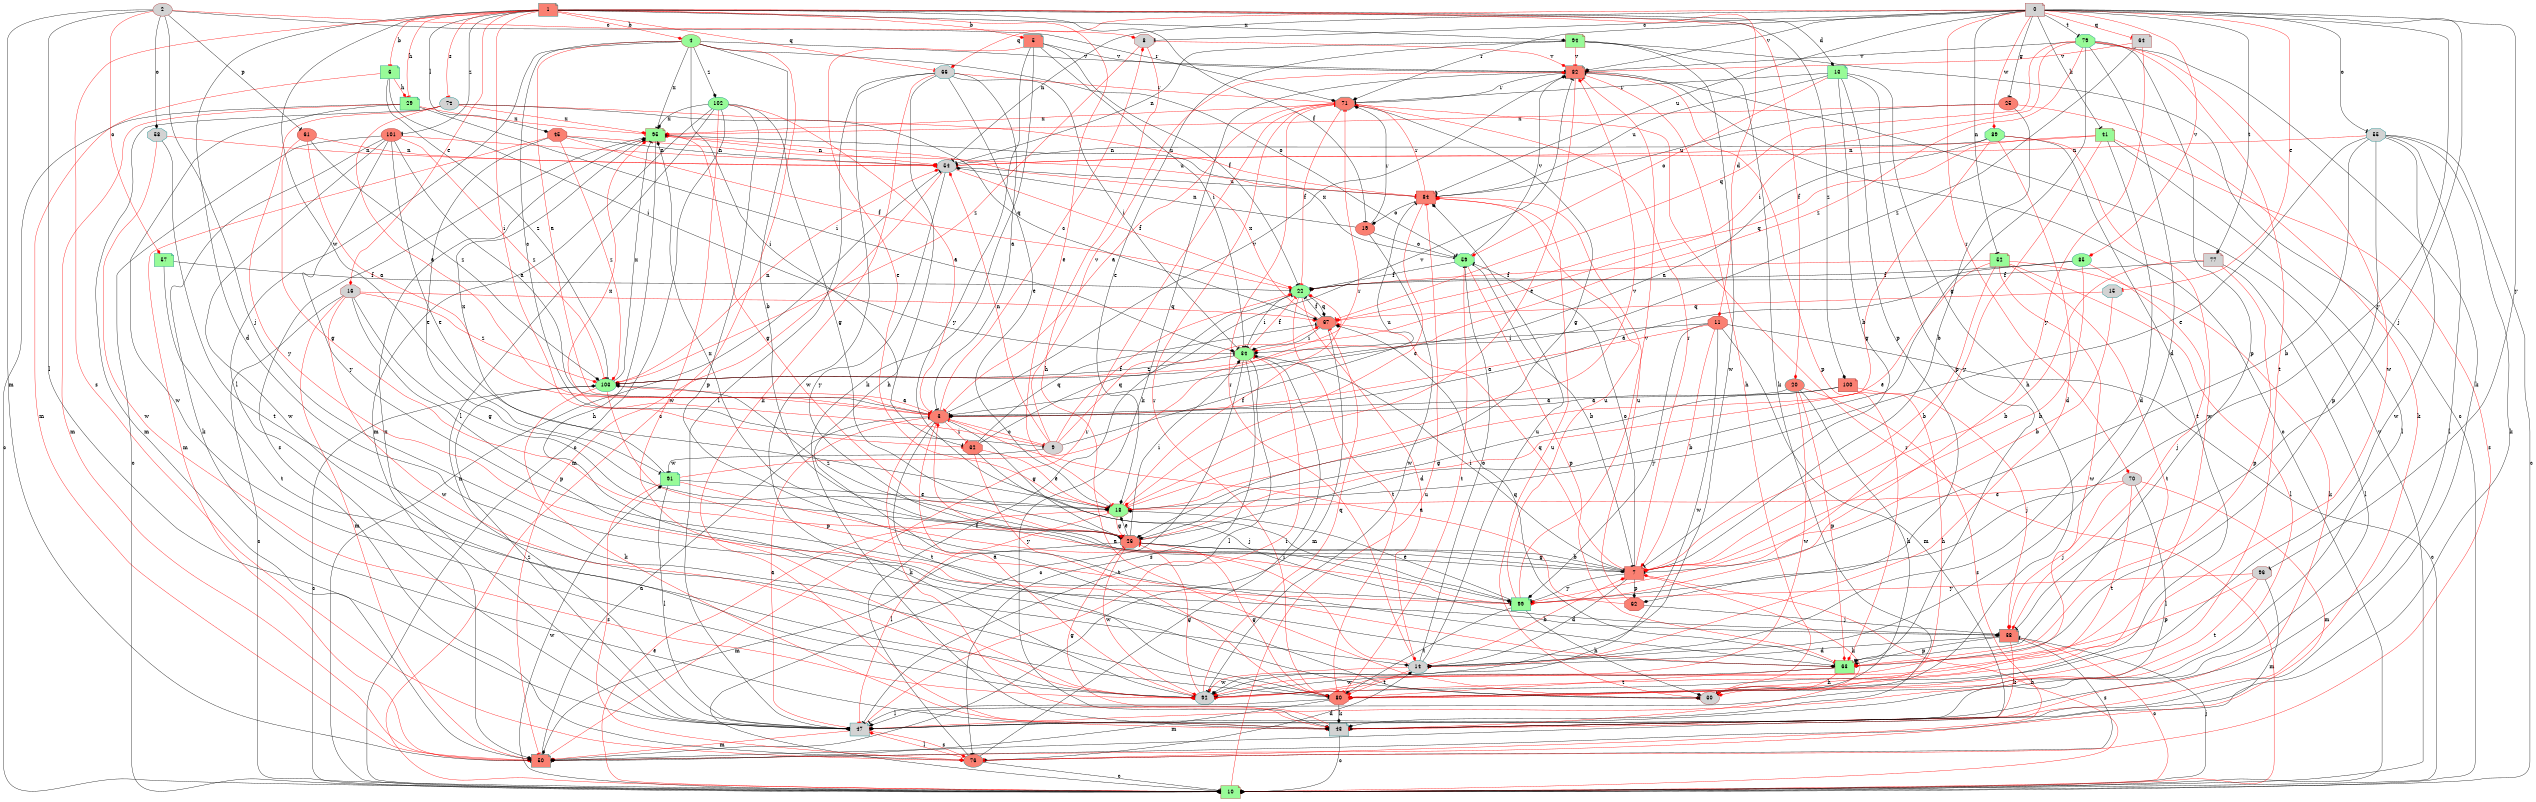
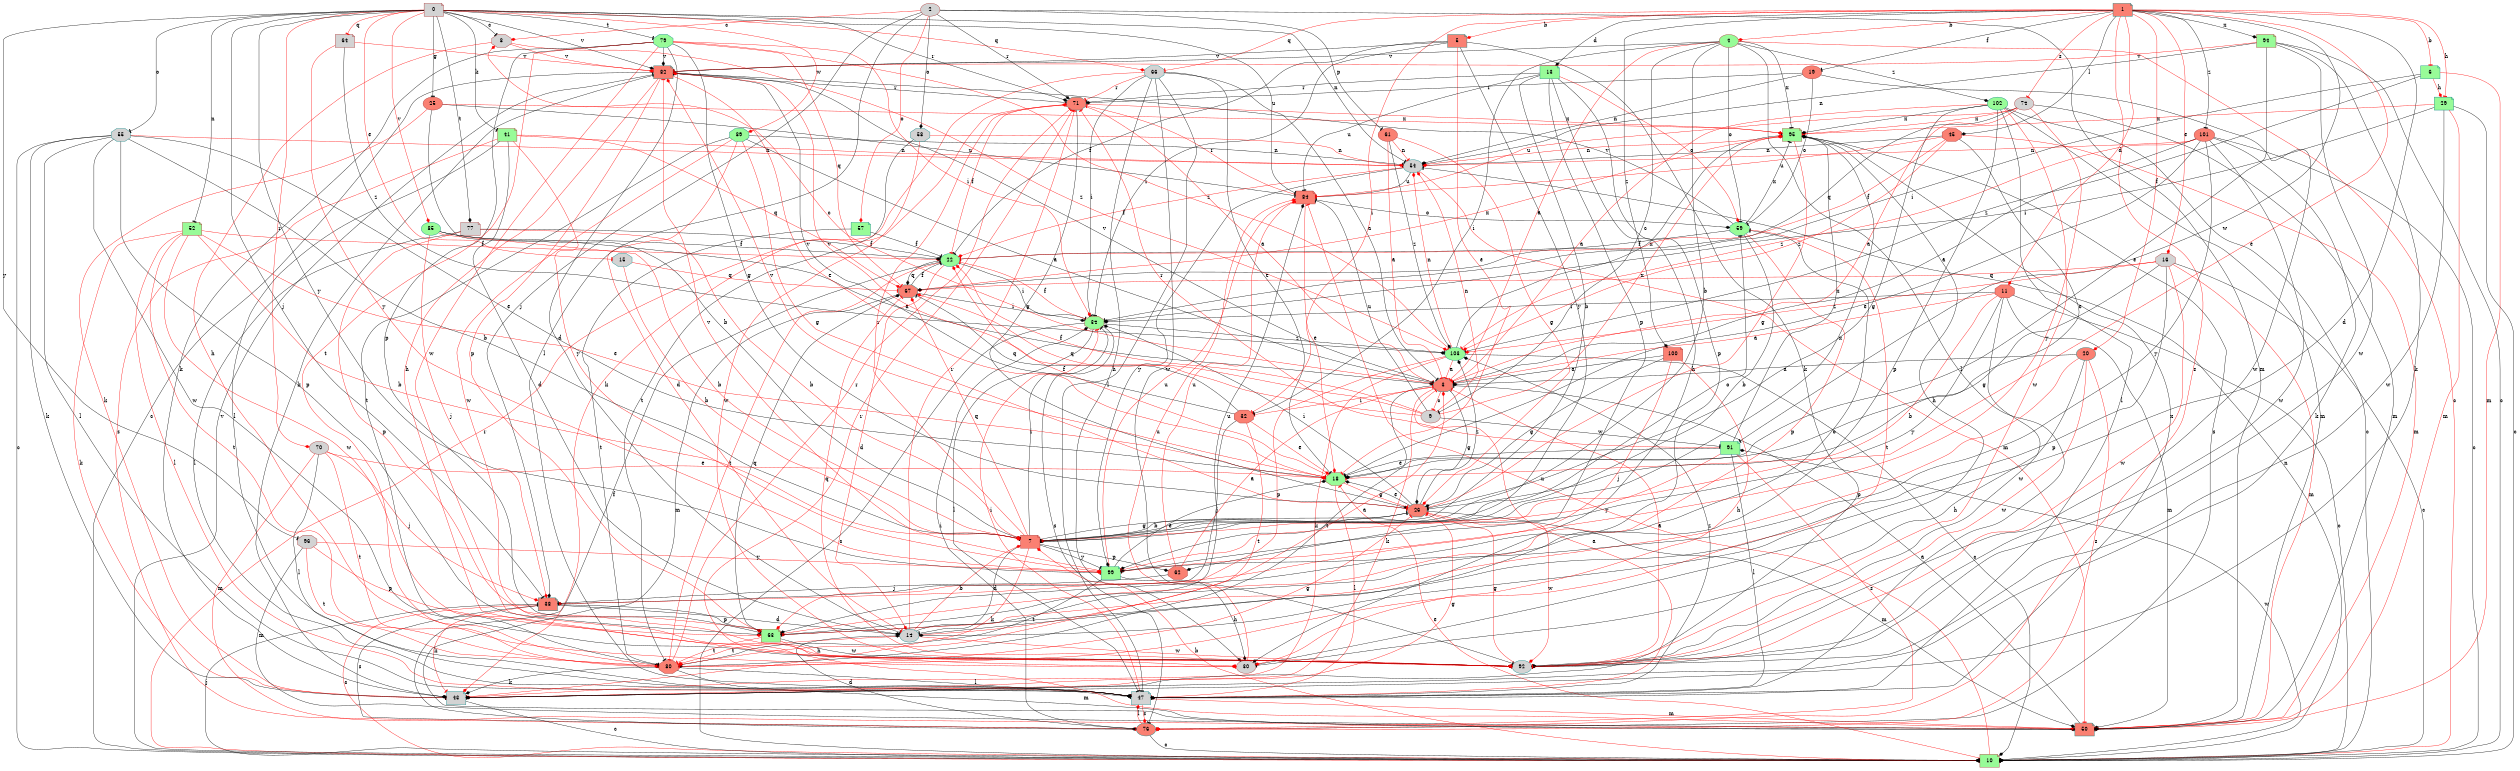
node "74": color teal -> brown
edge "84" -> "19": now "84" -> "59"
